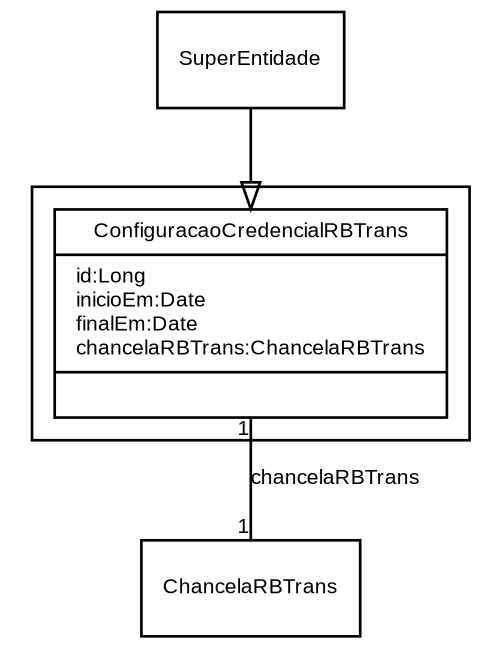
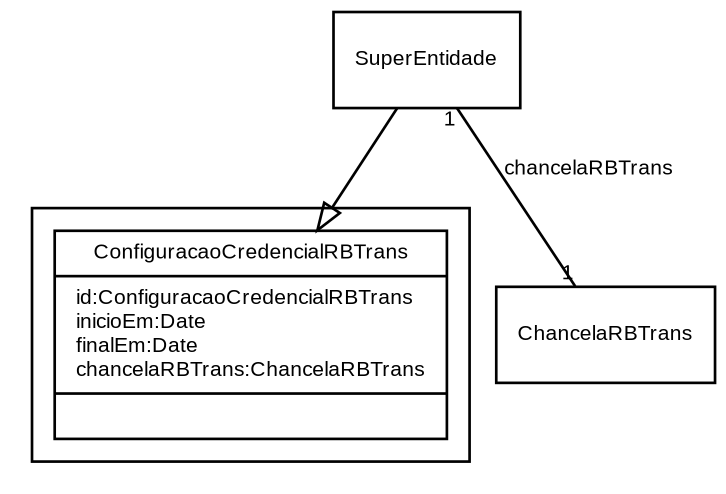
node "ConfiguracaoCredencialRBTrans": text "id:Long" -> "id:ConfiguracaoCredencialRBTrans"
edge "ConfiguracaoCredencialRBTrans" -- "ChancelaRBTrans": now "SuperEntidade" -- "ChancelaRBTrans"
